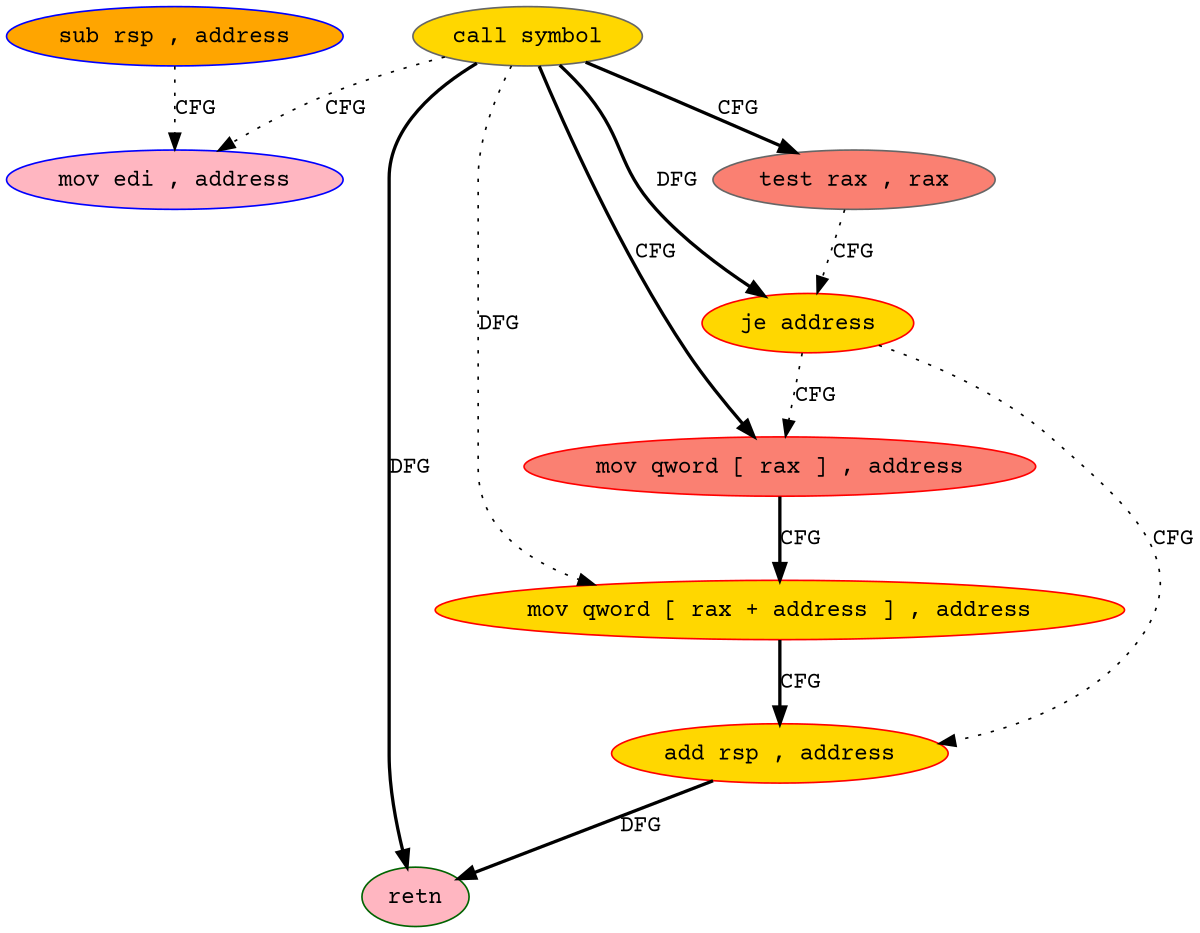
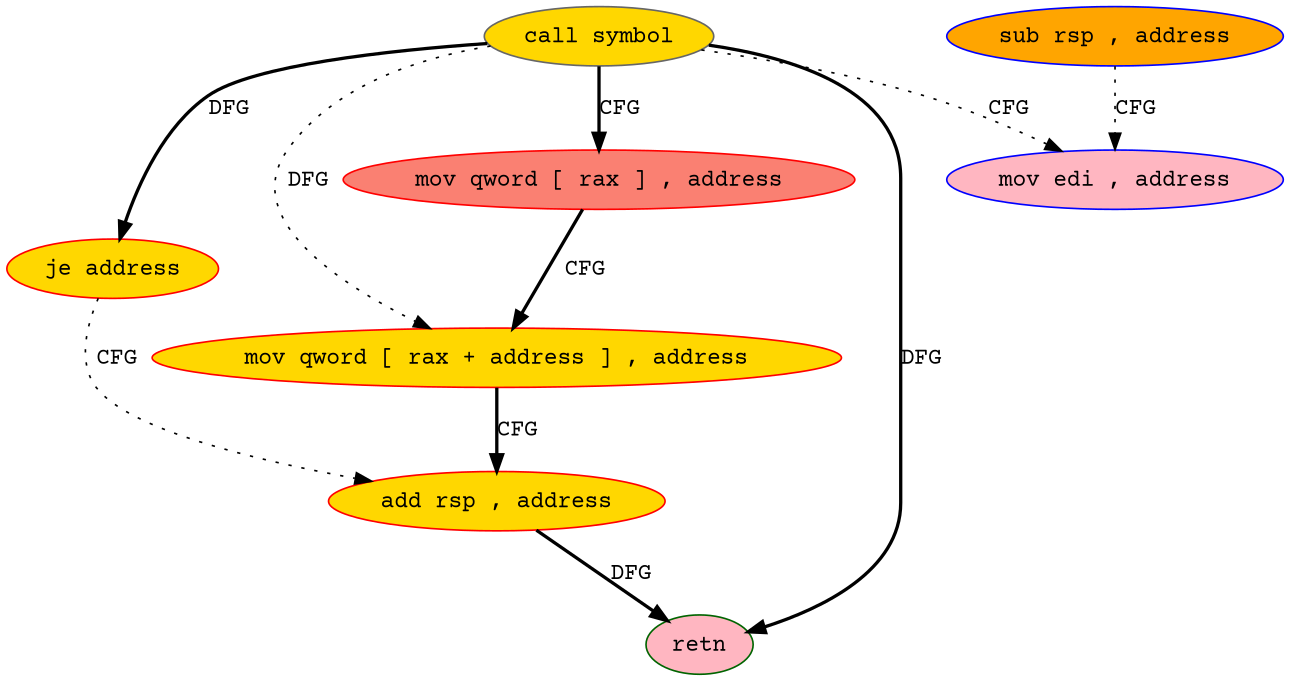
node "test rax , rax": removed
edge "je address" -> "mov qword [ rax ] , address": removed, label "CFG"
